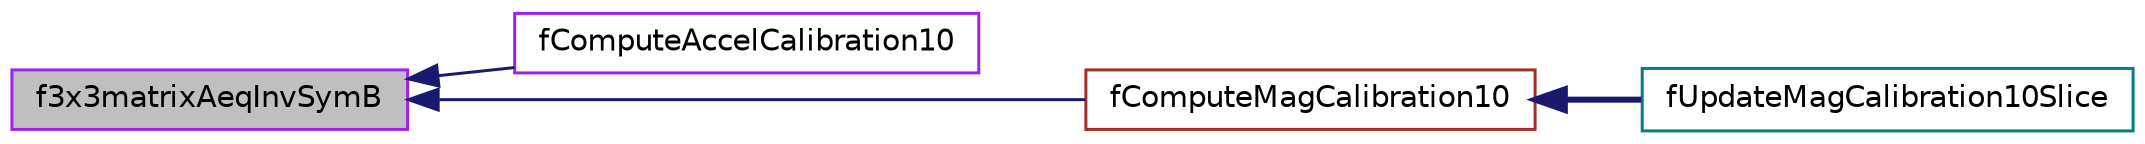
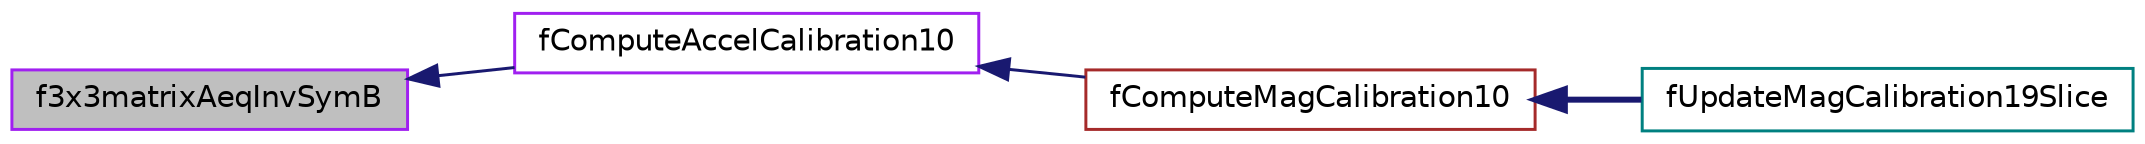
edge "fComputeMagCalibration10" -> "f3x3matrixAeqInvSymB": now "fComputeMagCalibration10" -> "fComputeAccelCalibration10"
node "fUpdateMagCalibration10Slice": label "fUpdateMagCalibration10Slice" -> "fUpdateMagCalibration19Slice"
